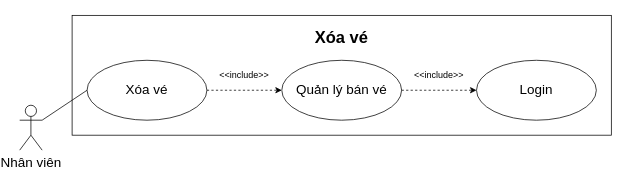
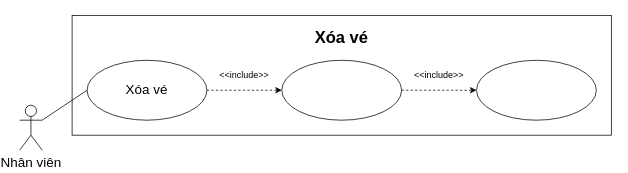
node "Quản lý bán vé": removed
node "Login": removed
